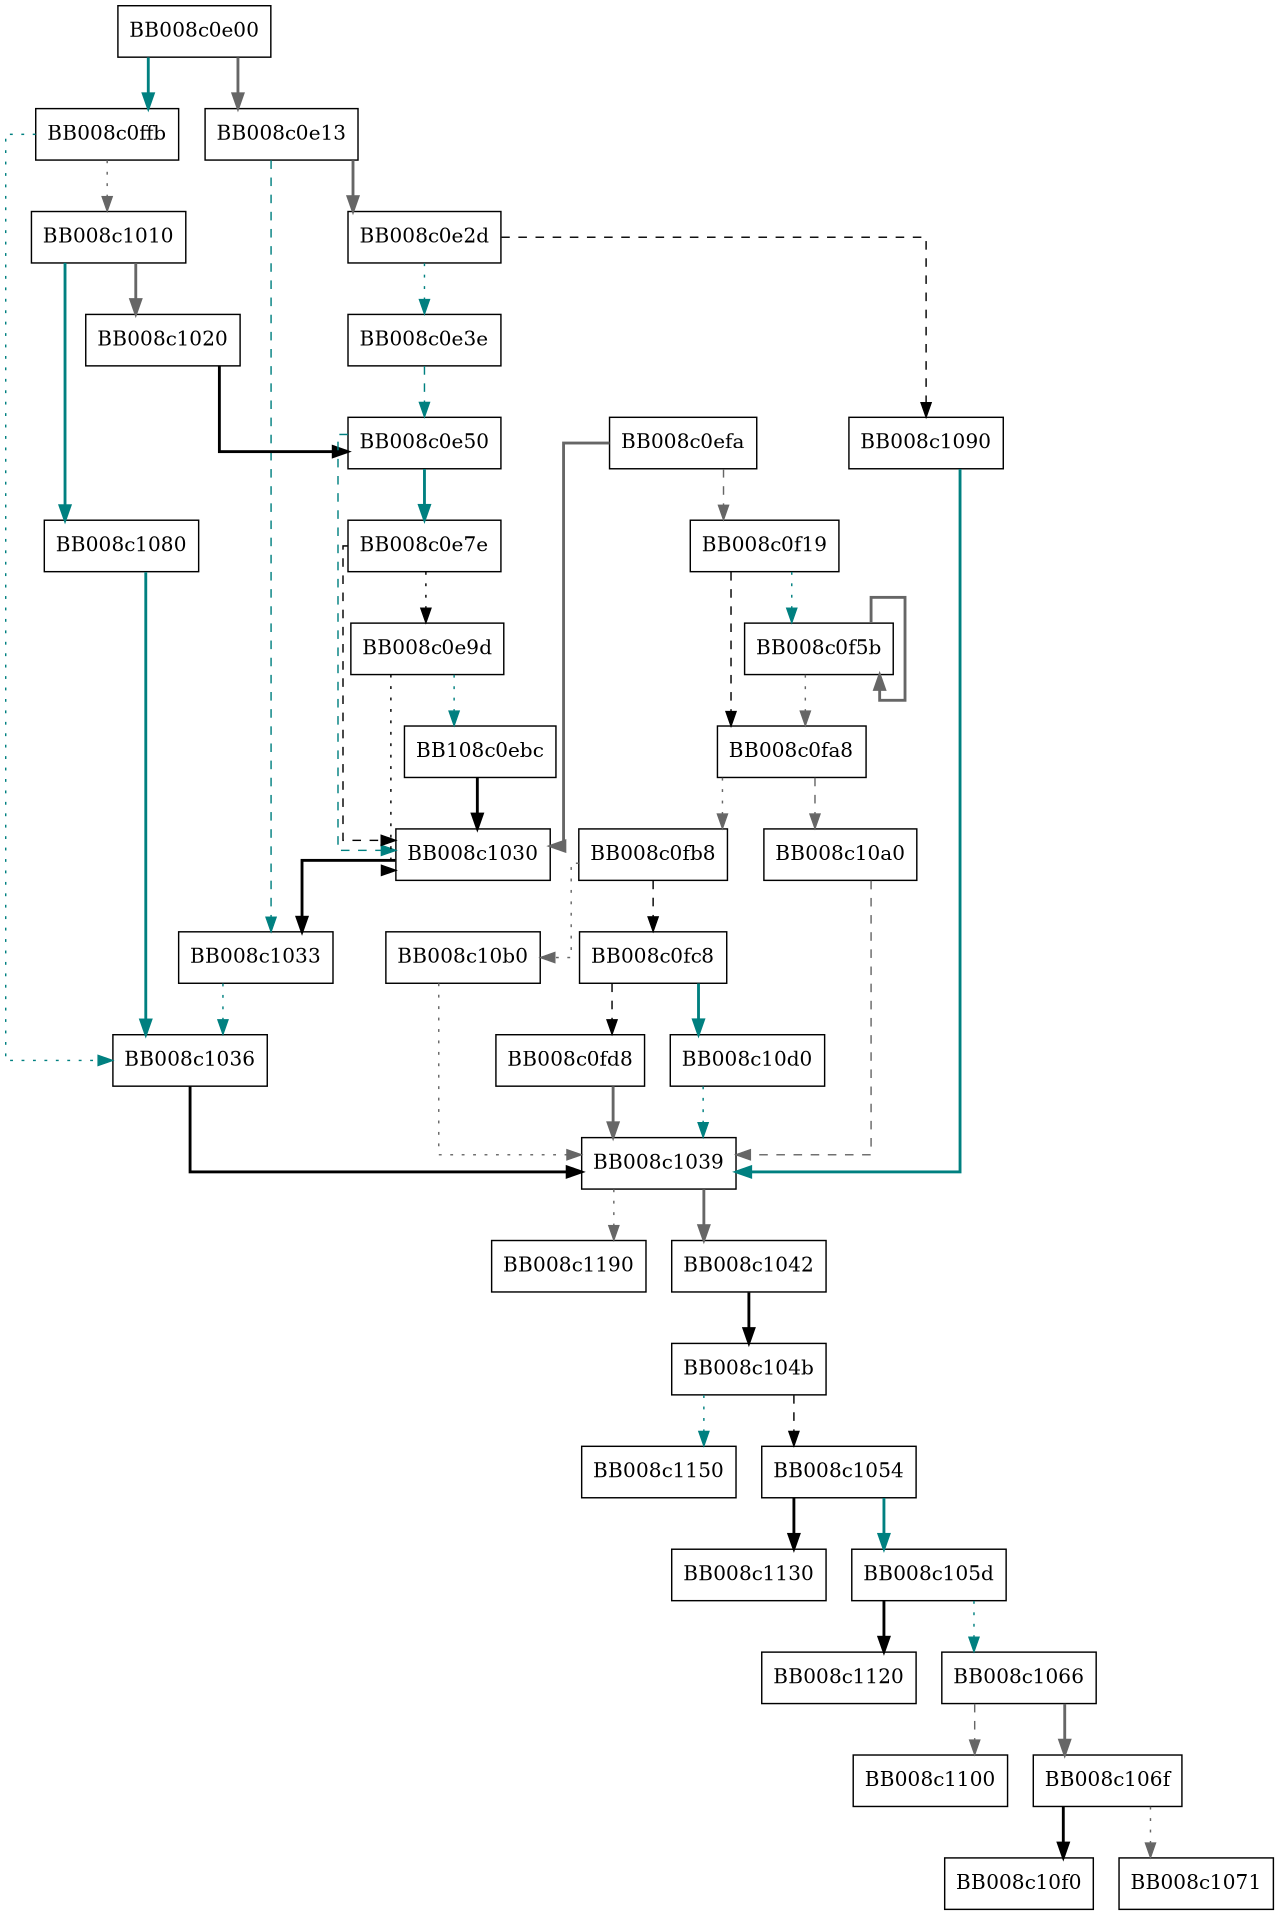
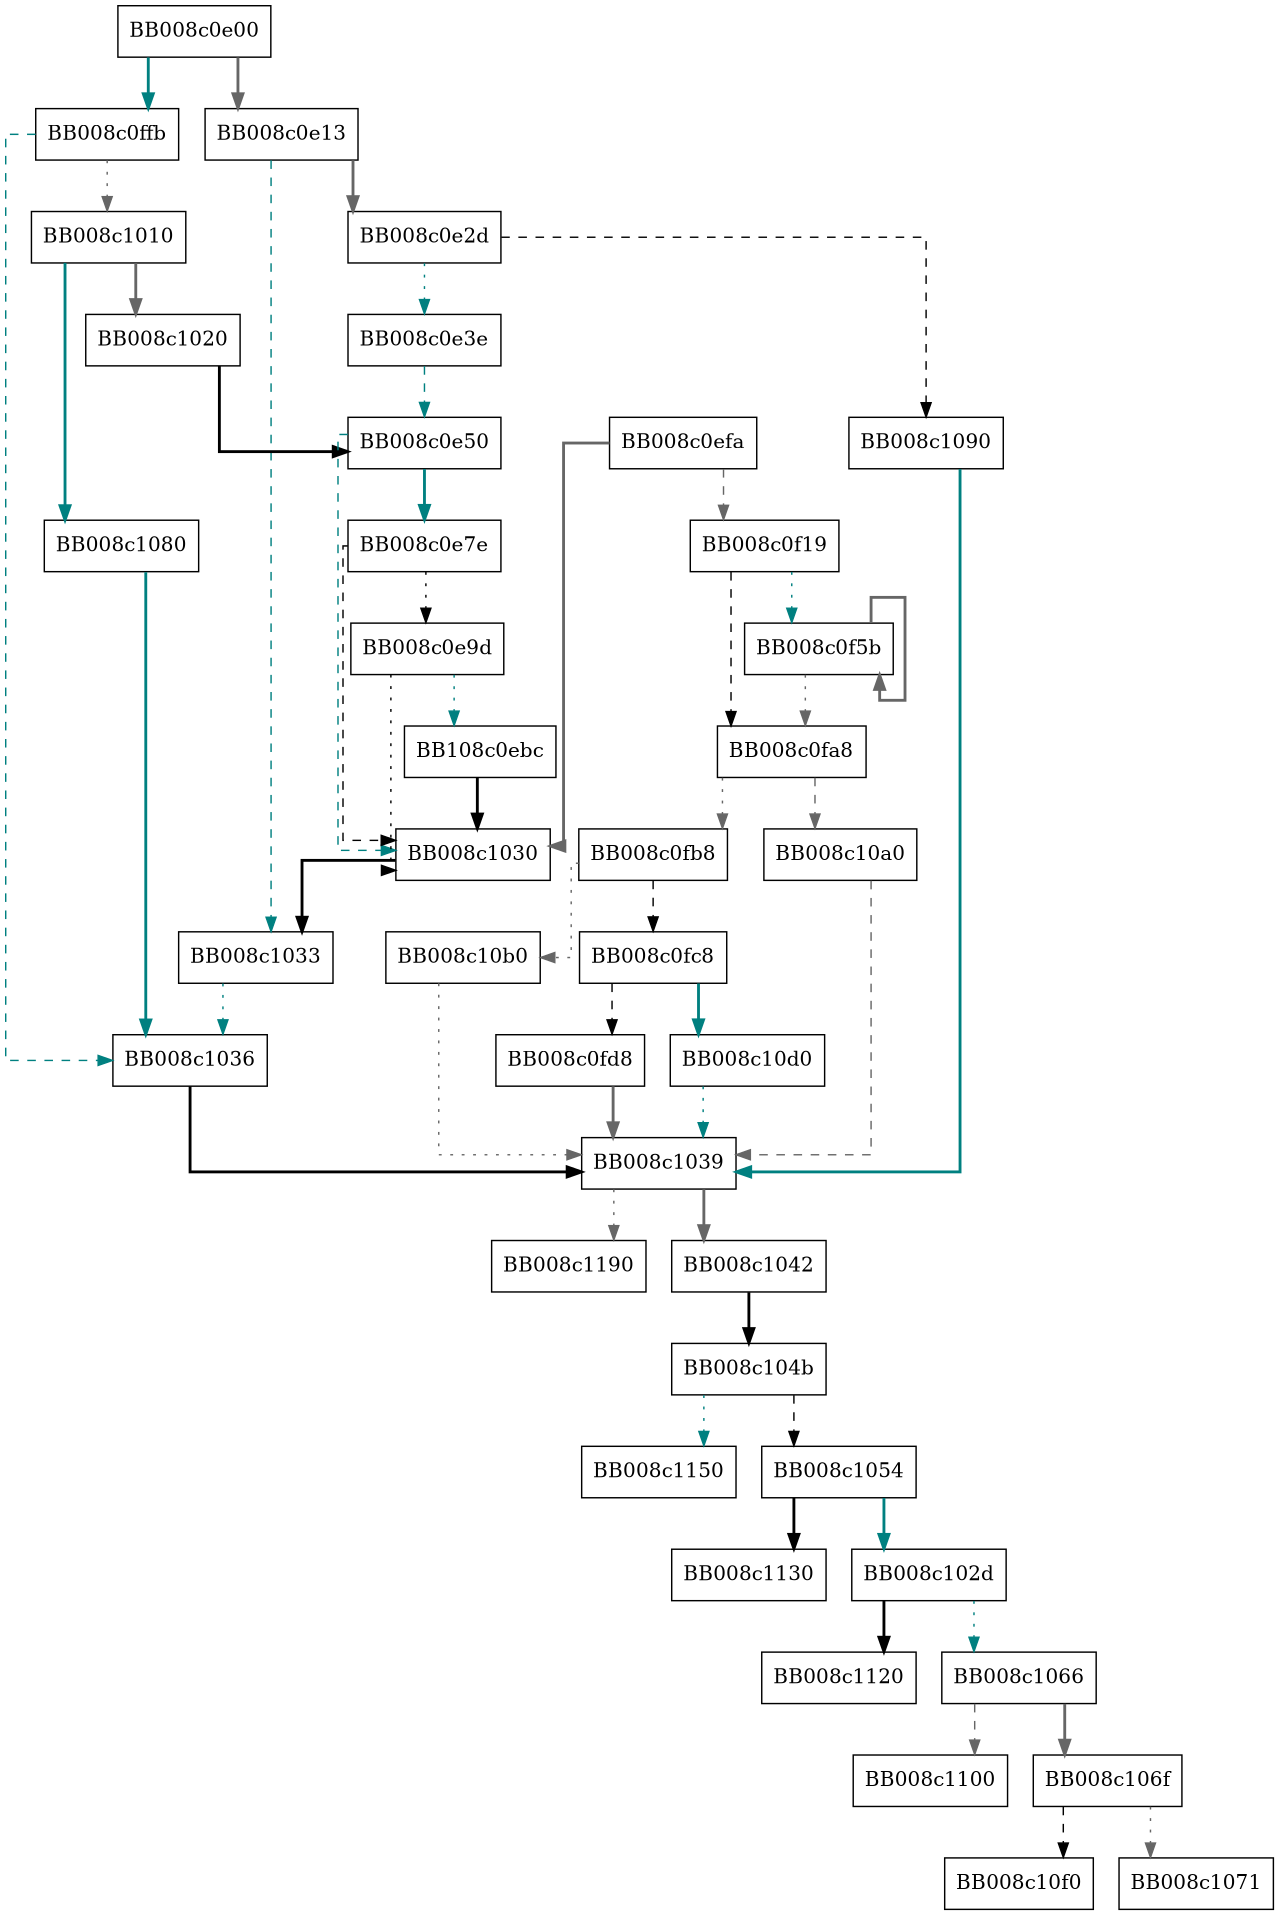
edge "BB008c0ffb" -> "BB008c1036": style dotted -> dashed
node "BB008c105d": label "BB008c105d" -> "BB008c102d"
edge "BB008c106f" -> "BB008c10f0": style bold -> dashed
